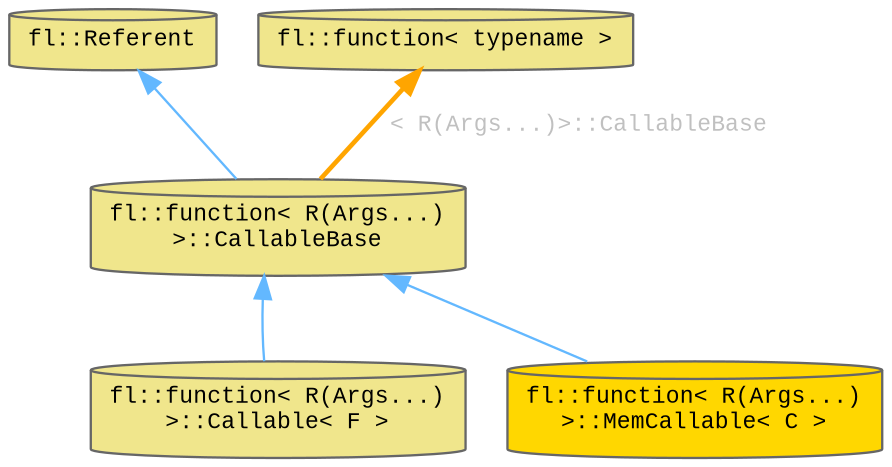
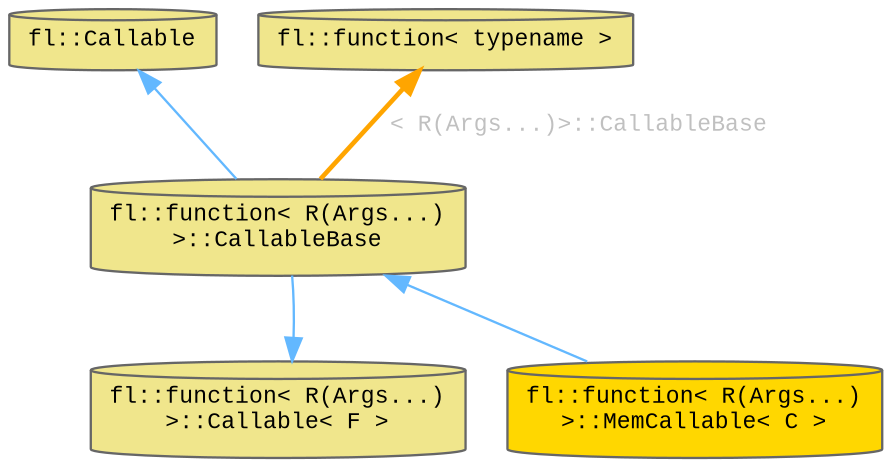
node "fl::Referent": label "fl::Referent" -> "fl::Callable"
edge "fl::function< R(Args...) >::Callable< F >" -> "fl::function< R(Args...) >::CallableBase": reversed
